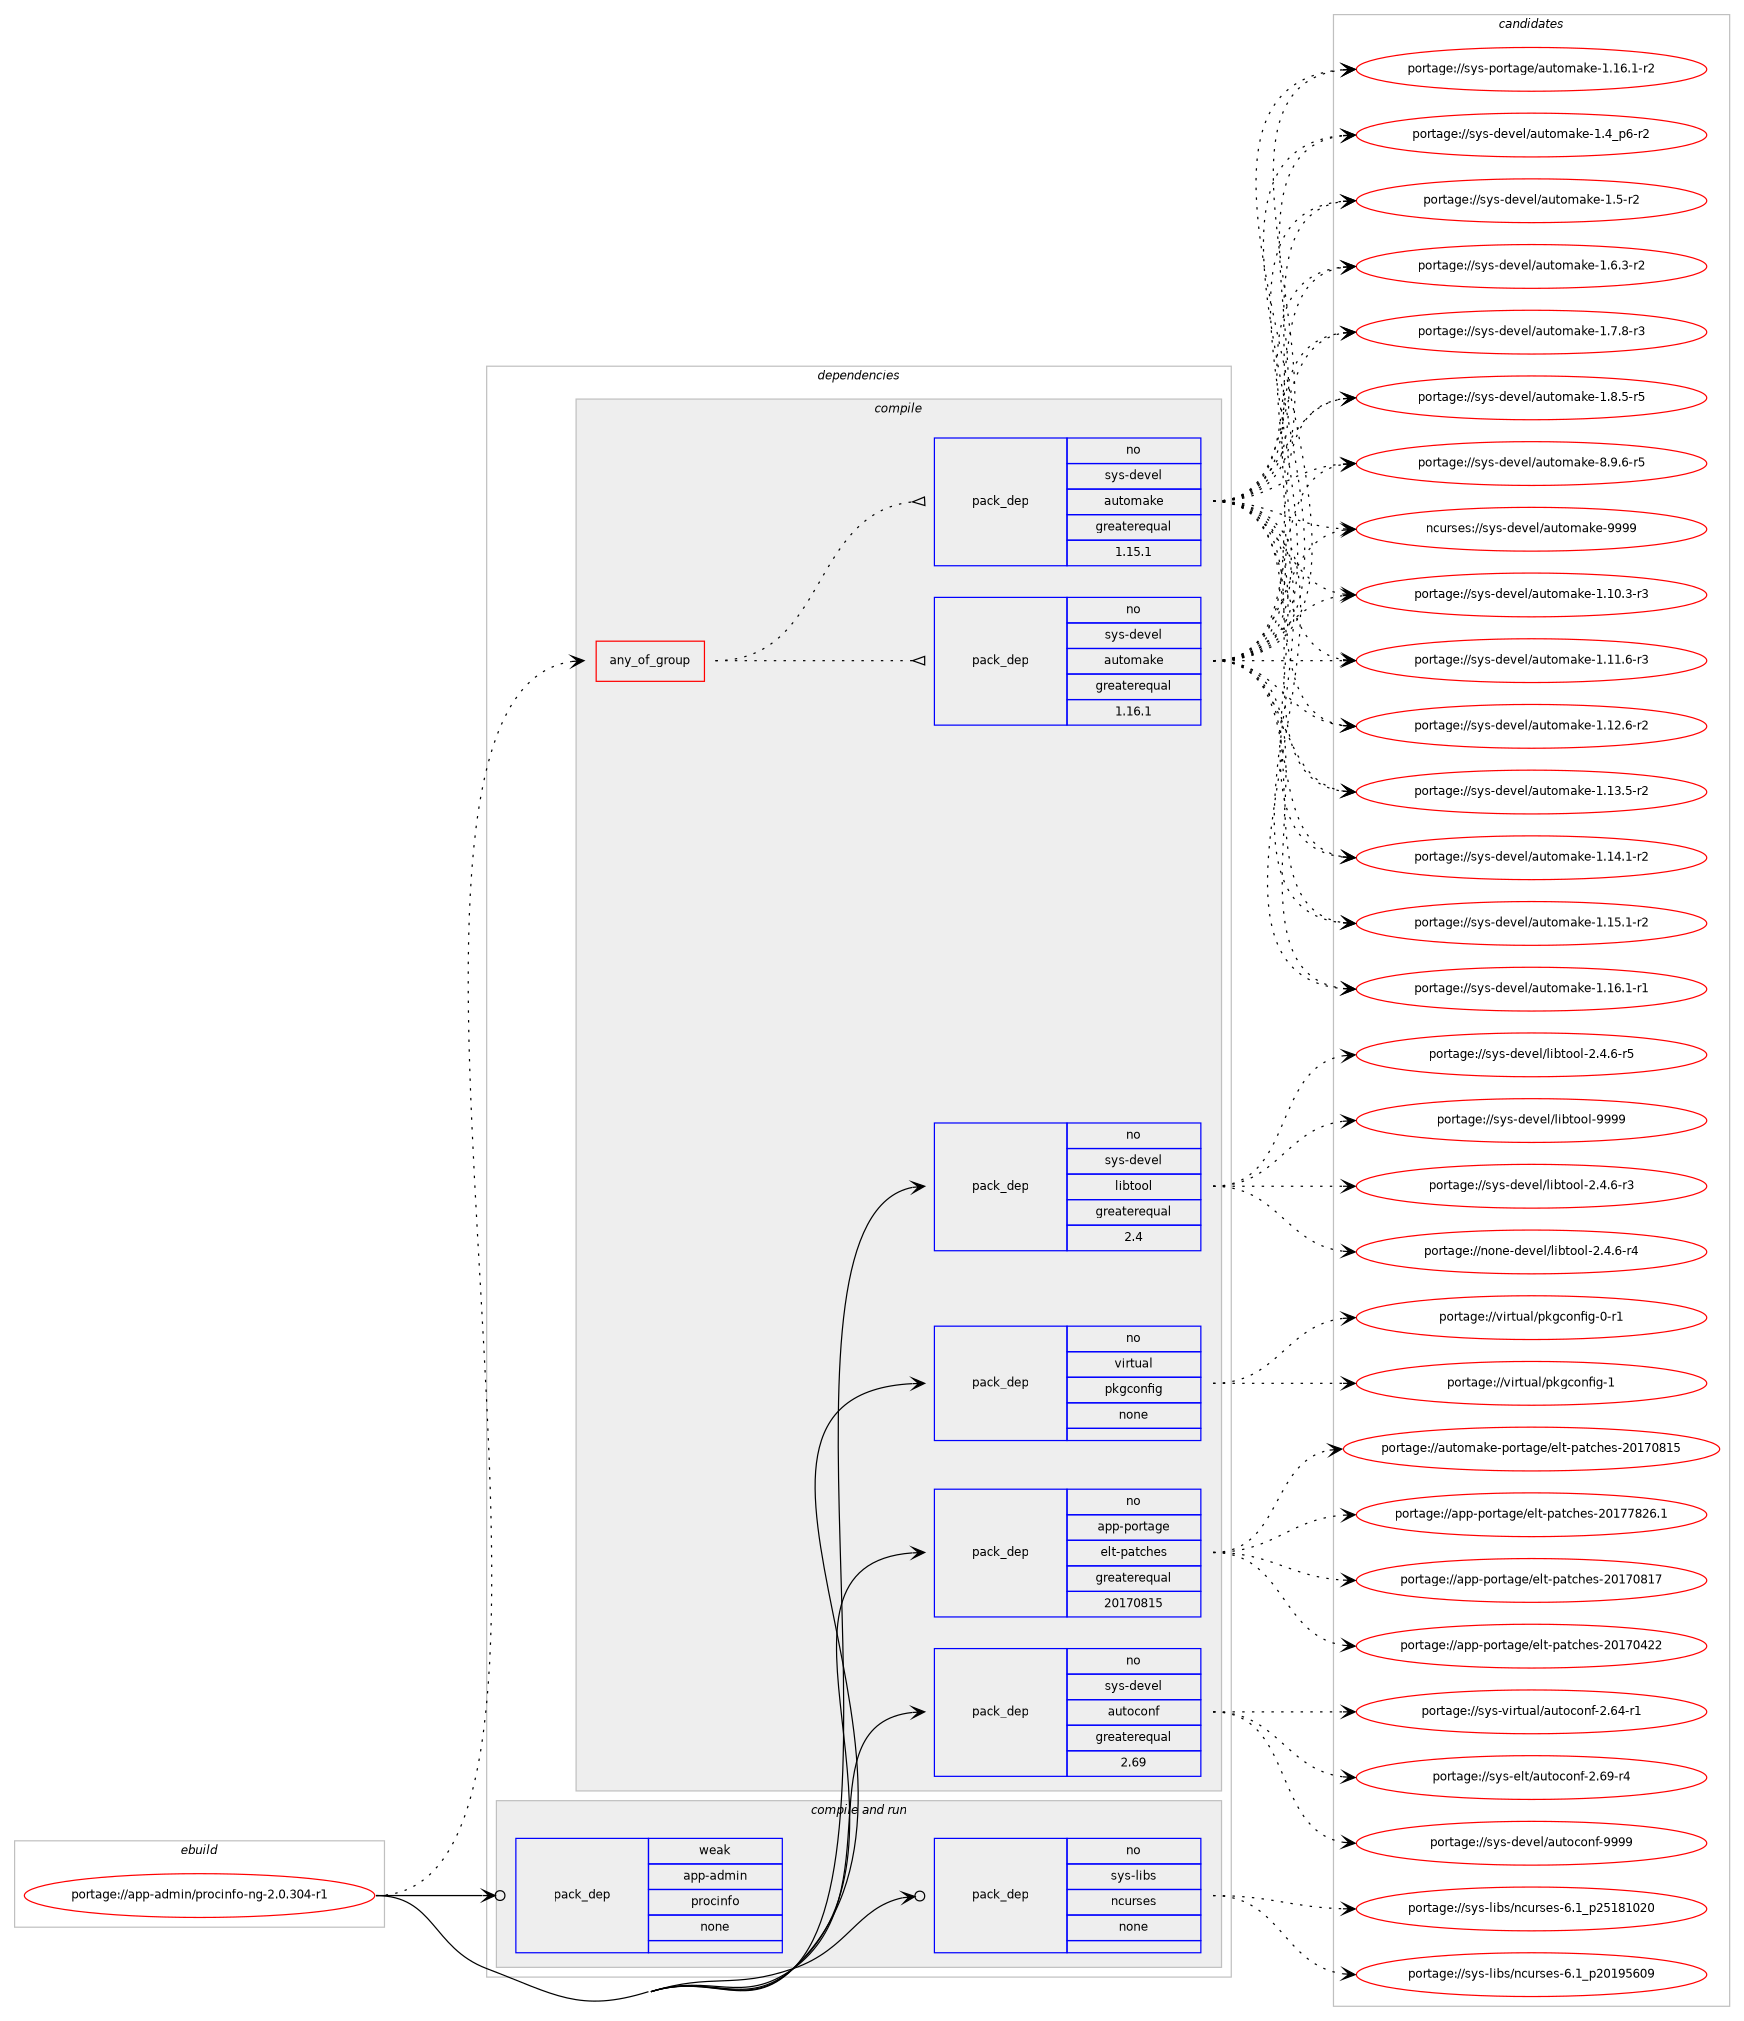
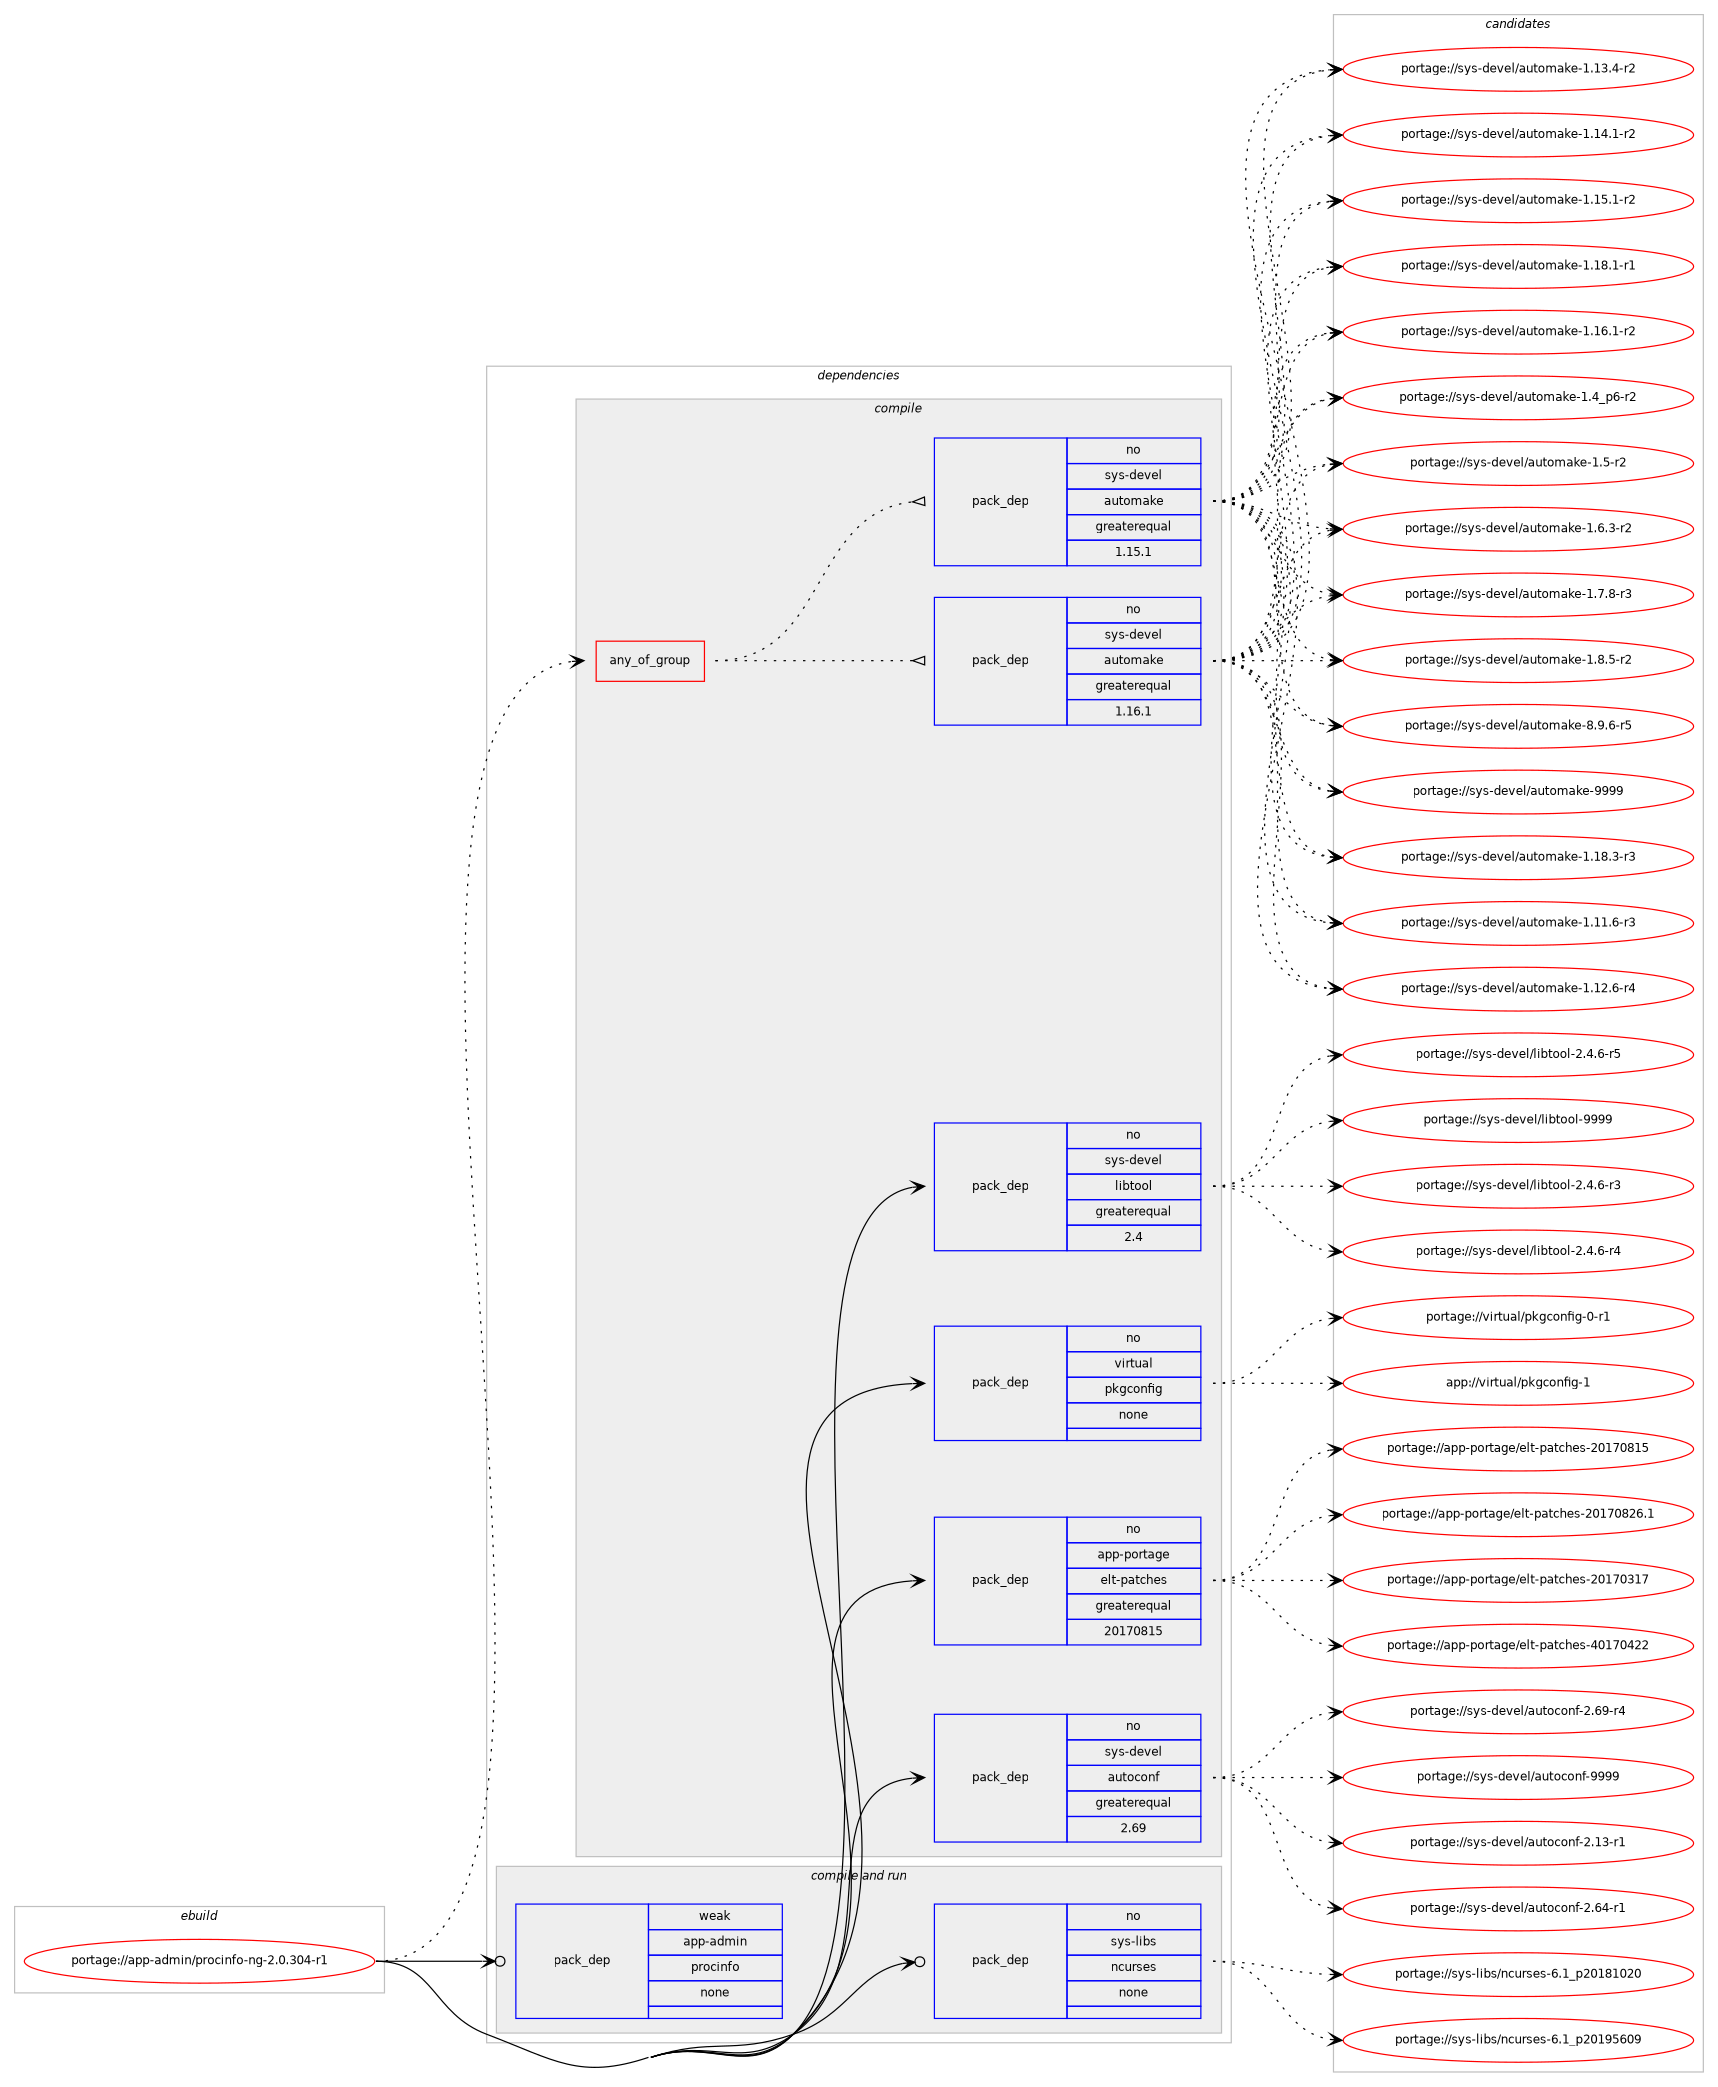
node "portage://sys-portage/automake-1.16.1-r2": label "portage://sys-portage/automake-1.16.1-r2" -> "portage://sys-devel/automake-1.16.1-r2"
node "portage://sys-devel/automake-1.8.5-r5": label "portage://sys-devel/automake-1.8.5-r5" -> "portage://sys-devel/automake-1.8.5-r2"
node "ncurses://sys-devel/automake-9999": label "ncurses://sys-devel/automake-9999" -> "portage://sys-devel/automake-9999"
node "portage://sys-devel/automake-1.10.3-r3": label "portage://sys-devel/automake-1.10.3-r3" -> "portage://sys-devel/automake-1.18.3-r3"
node "portage://sys-devel/automake-1.12.6-r2": label "portage://sys-devel/automake-1.12.6-r2" -> "portage://sys-devel/automake-1.12.6-r4"
node "portage://sys-devel/automake-1.13.5-r2": label "portage://sys-devel/automake-1.13.5-r2" -> "portage://sys-devel/automake-1.13.4-r2"
node "portage://sys-devel/automake-1.16.1-r1": label "portage://sys-devel/automake-1.16.1-r1" -> "portage://sys-devel/automake-1.18.1-r1"
node "portage://none-devel/libtool-2.4.6-r4": label "portage://none-devel/libtool-2.4.6-r4" -> "portage://sys-devel/libtool-2.4.6-r4"
node "portage://virtual/pkgconfig-1": label "portage://virtual/pkgconfig-1" -> "app://virtual/pkgconfig-1"
node "portage://automake-portage/elt-patches-20170815": label "portage://automake-portage/elt-patches-20170815" -> "portage://app-portage/elt-patches-20170815"
node "portage://app-portage/elt-patches-20177826.1": label "portage://app-portage/elt-patches-20177826.1" -> "portage://app-portage/elt-patches-20170826.1"
node "portage://app-portage/elt-patches-20170817": label "portage://app-portage/elt-patches-20170817" -> "portage://app-portage/elt-patches-20170317"
node "portage://app-portage/elt-patches-20170422": label "portage://app-portage/elt-patches-20170422" -> "portage://app-portage/elt-patches-40170422"
node "portage://sys-virtual/autoconf-2.64-r1": label "portage://sys-virtual/autoconf-2.64-r1" -> "portage://sys-devel/autoconf-2.64-r1"
node "portage://sys-elt/autoconf-2.69-r4": label "portage://sys-elt/autoconf-2.69-r4" -> "portage://sys-devel/autoconf-2.69-r4"
node "portage://sys-devel/autoconf-2.13-r1": added
node "portage://sys-libs/ncurses-6.1_p25181020": label "portage://sys-libs/ncurses-6.1_p25181020" -> "portage://sys-libs/ncurses-6.1_p20181020"
